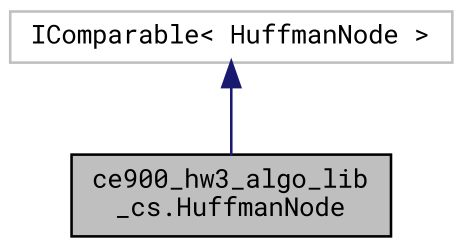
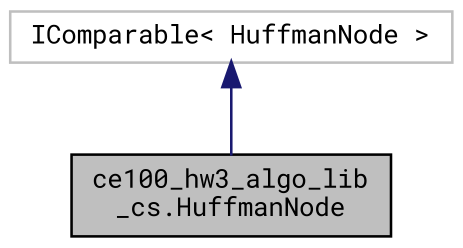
node "ce900_hw3_algo_lib _cs.HuffmanNode": label "ce900_hw3_algo_lib _cs.HuffmanNode" -> "ce100_hw3_algo_lib _cs.HuffmanNode"
